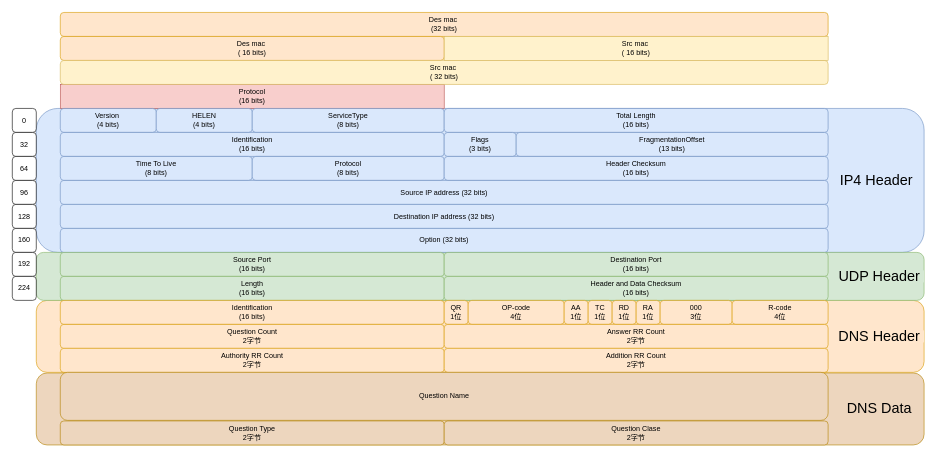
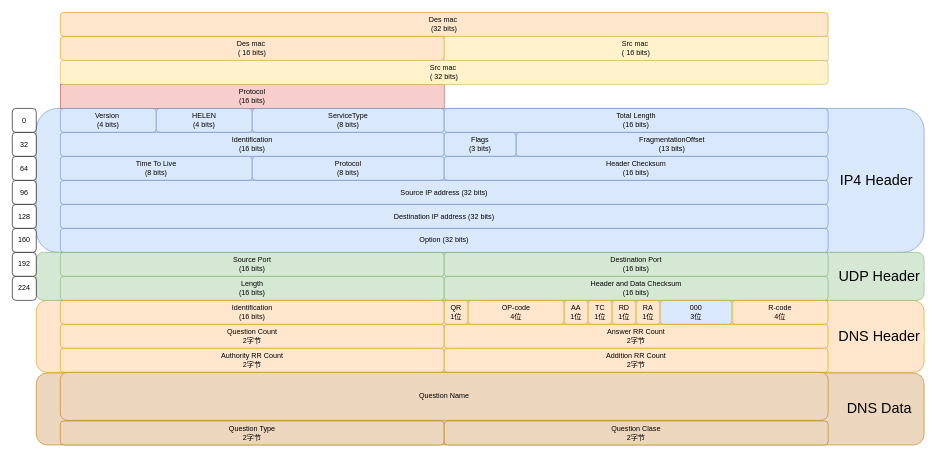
node "000 3位": fillcolor #ffe6cc -> #dae8fc
